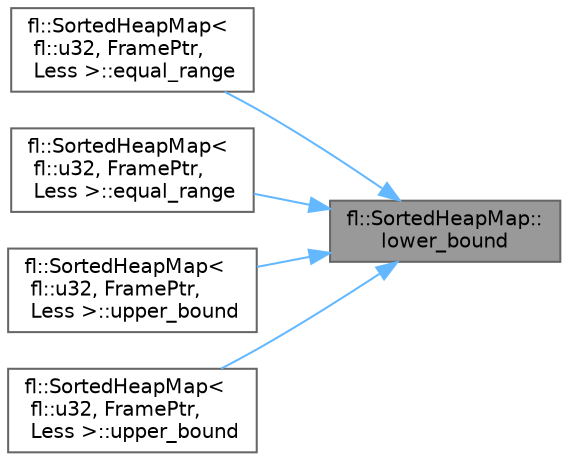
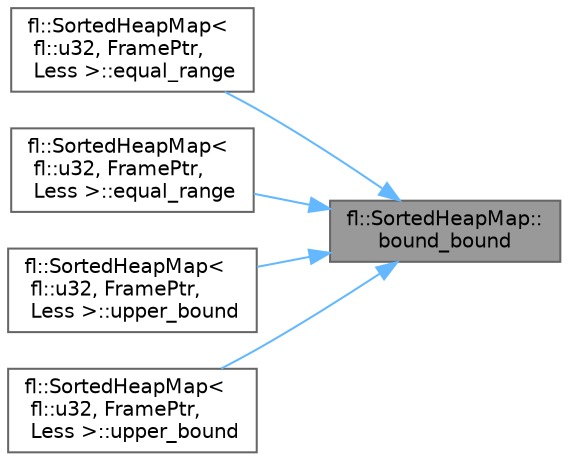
node "fl::SortedHeapMap:: lower_bound": label "fl::SortedHeapMap:: lower_bound" -> "fl::SortedHeapMap:: bound_bound"
